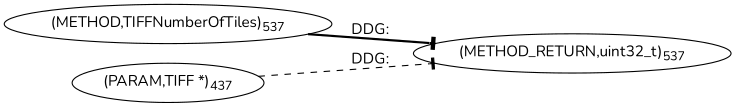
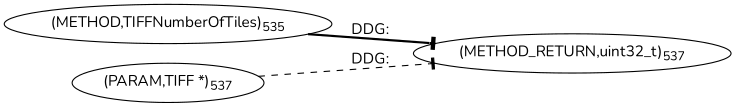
node "(METHOD,TIFFNumberOfTiles)": text "537" -> "535"
node "(PARAM,TIFF *)": text "437" -> "537"
